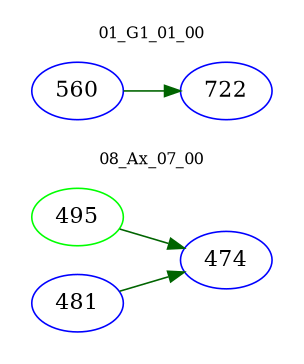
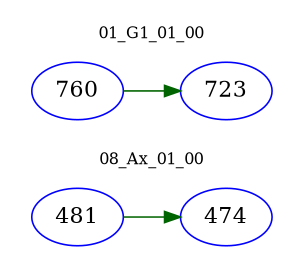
node "560": label "560" -> "760"
node "722": label "722" -> "723"
cluster "08_Ax_07_00": label "08_Ax_07_00" -> "08_Ax_01_00"
node "495": removed
